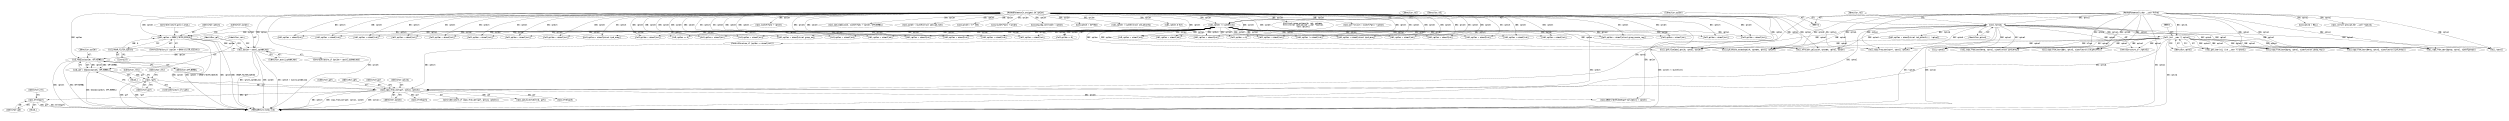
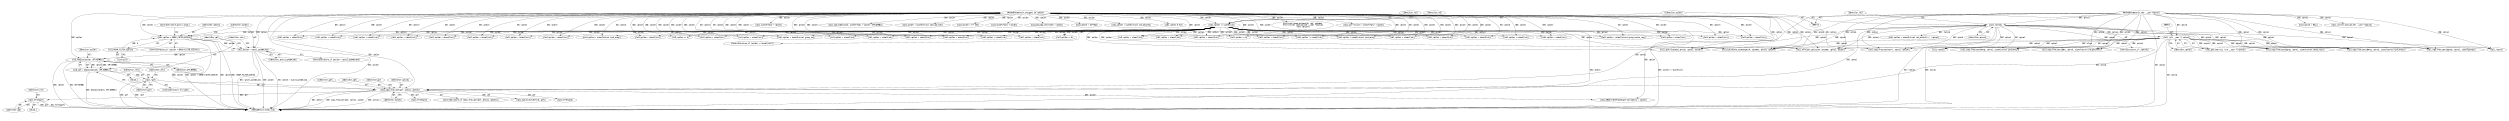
node "(MethodParameterIn,char __user *kfree)": label "(MethodParameterIn,char __user *kfree)" -> "(MethodParameterIn,char __user *optval)"
edge "(Call,(int __user *) optval)" -> "(ControlStructure,if (!optval))": now "(Call,(int __user *) optval)" -> "(Call,xfrm_user_policy(sk, optname, optval, optlen))"
edge "(ControlStructure,if (optlen >= sizeof(int)))" -> "(Call,copy_from_user(gsf, optval, optlen))": now "(MethodParameterIn,unsigned int optlen)" -> "(Call,copy_from_user(gsf, optval, optlen))"
